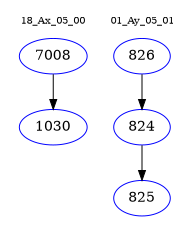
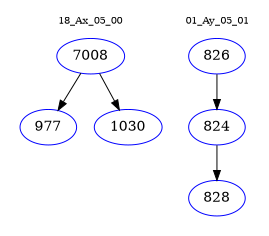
node "977": added
node "825": label "825" -> "828"
